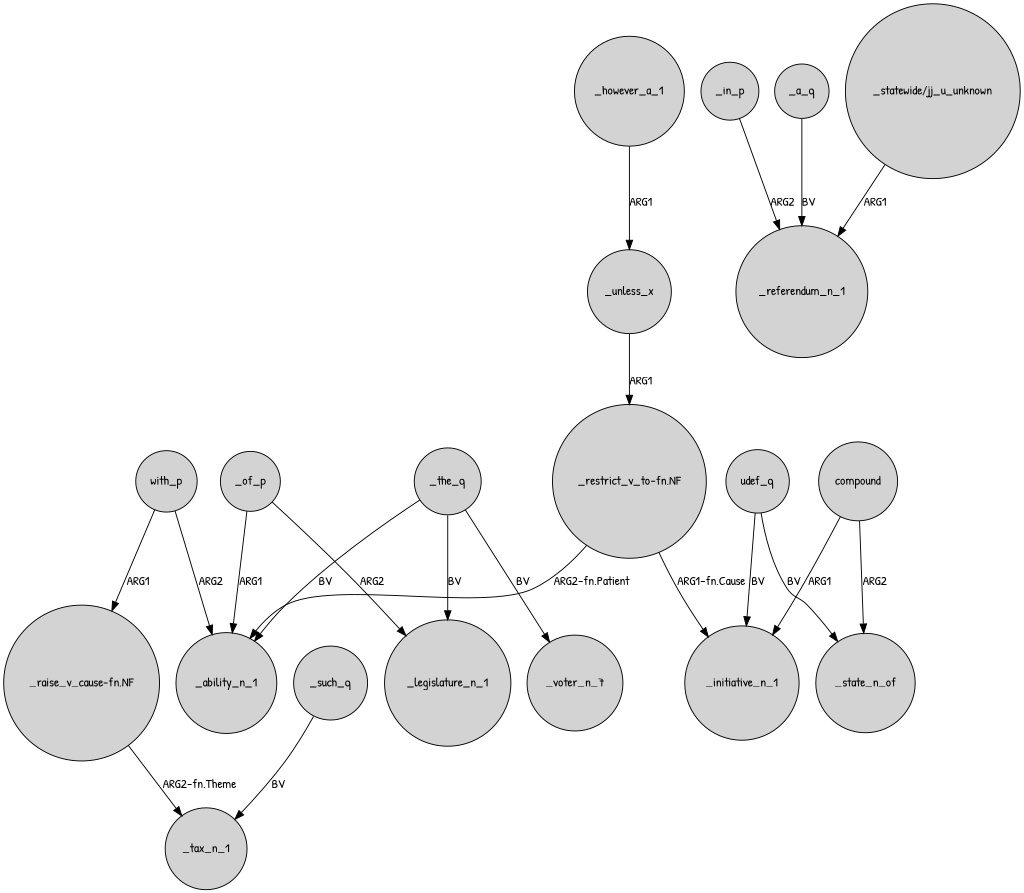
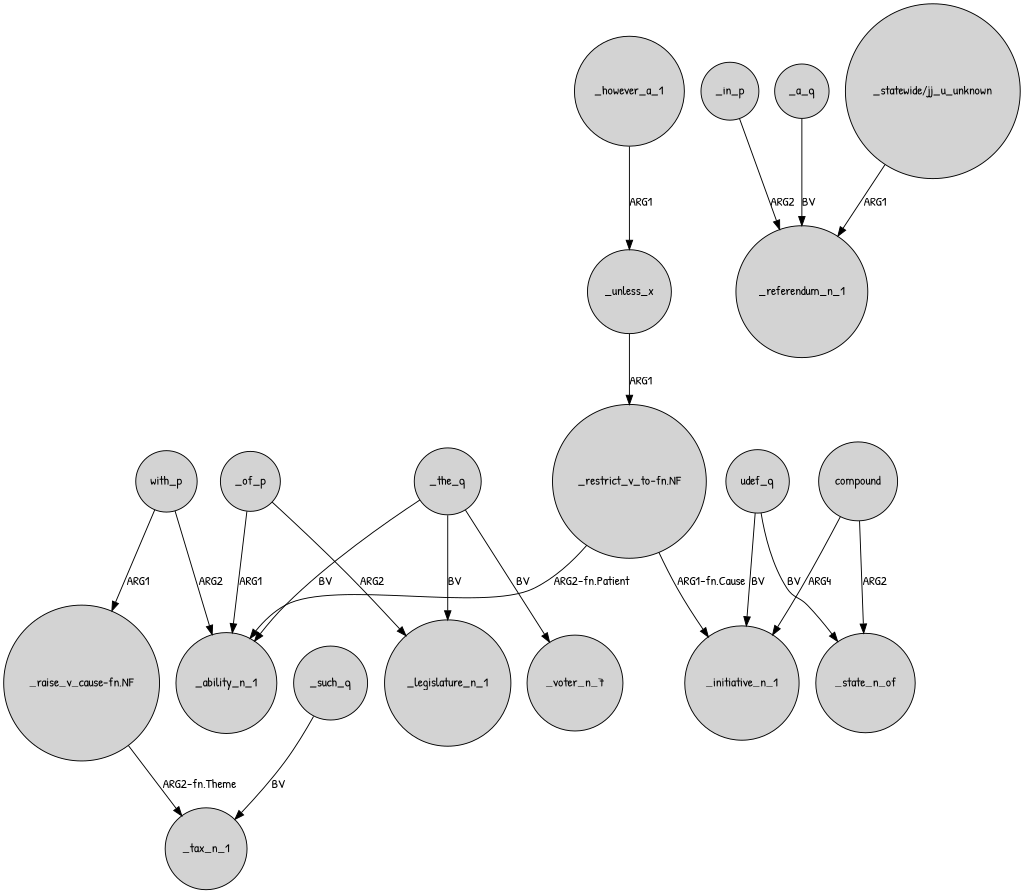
edge "compound" -> "_initiative_n_1": label "ARG1" -> "ARG4"
